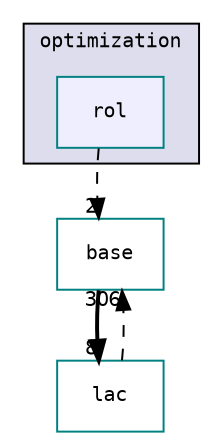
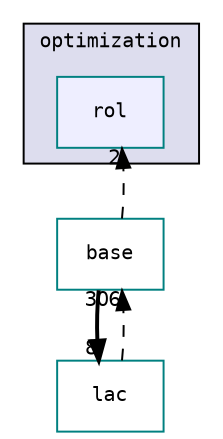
edge "rol" -> "base": reversed
